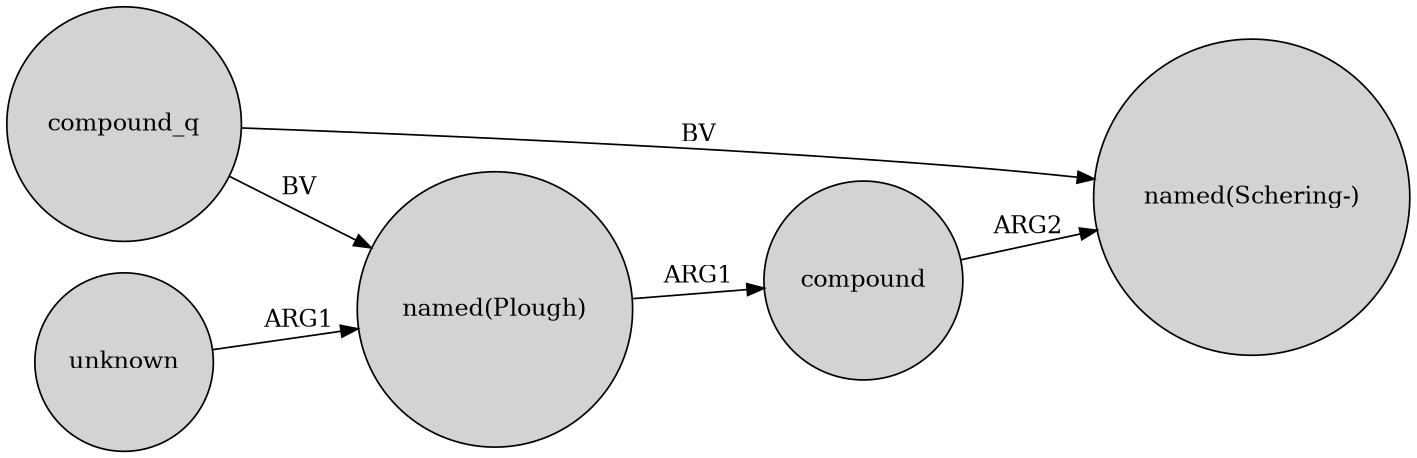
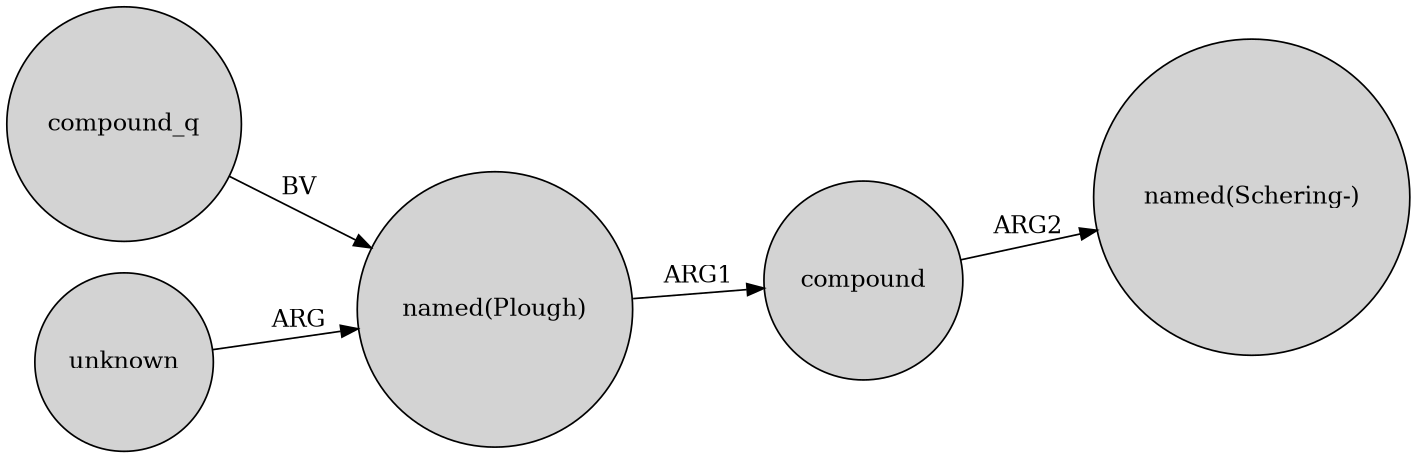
edge "compound_q" -> "named(Schering-)": removed, label "BV"
edge "unknown" -> "named(Plough)": label "ARG1" -> "ARG"
